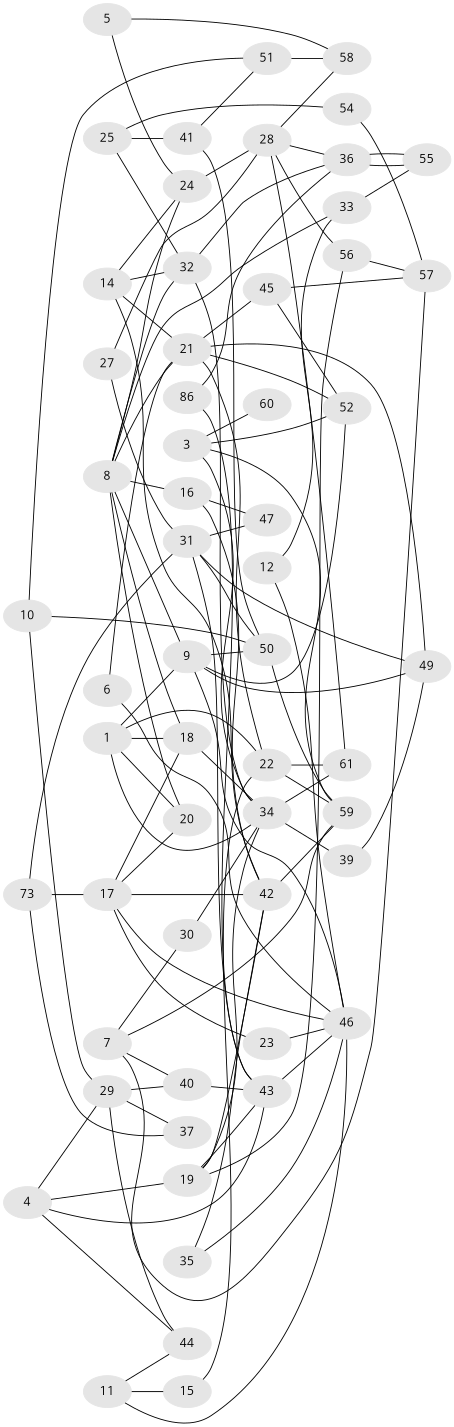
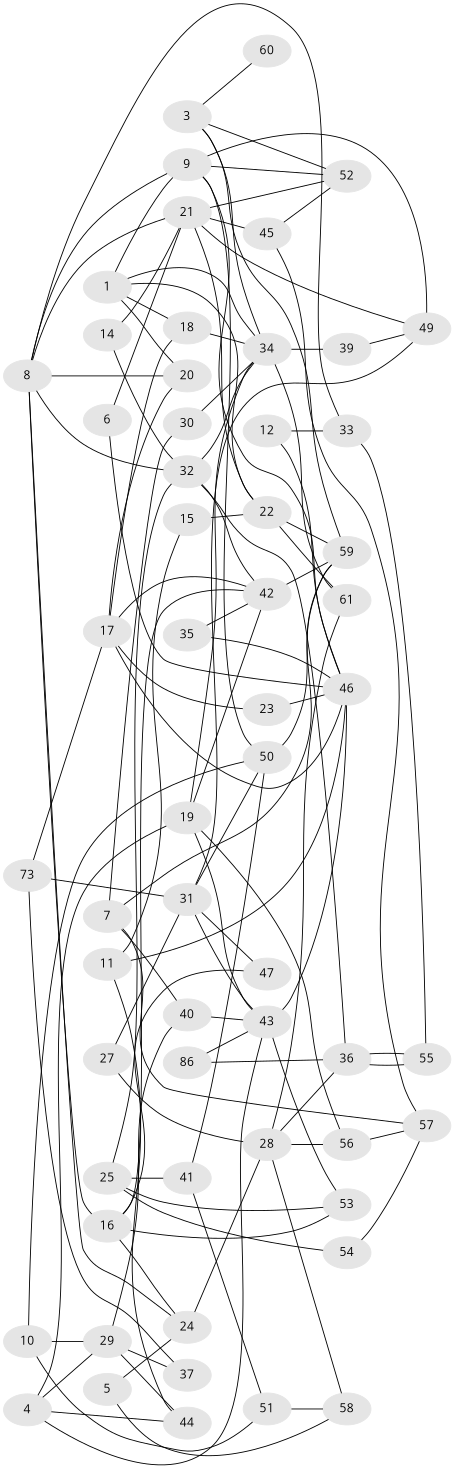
edge "24" -- "14": now "24" -- "16"
edge "14" -- "42": now "32" -- "42"
edge "8" -- "18": removed
node "53": added
